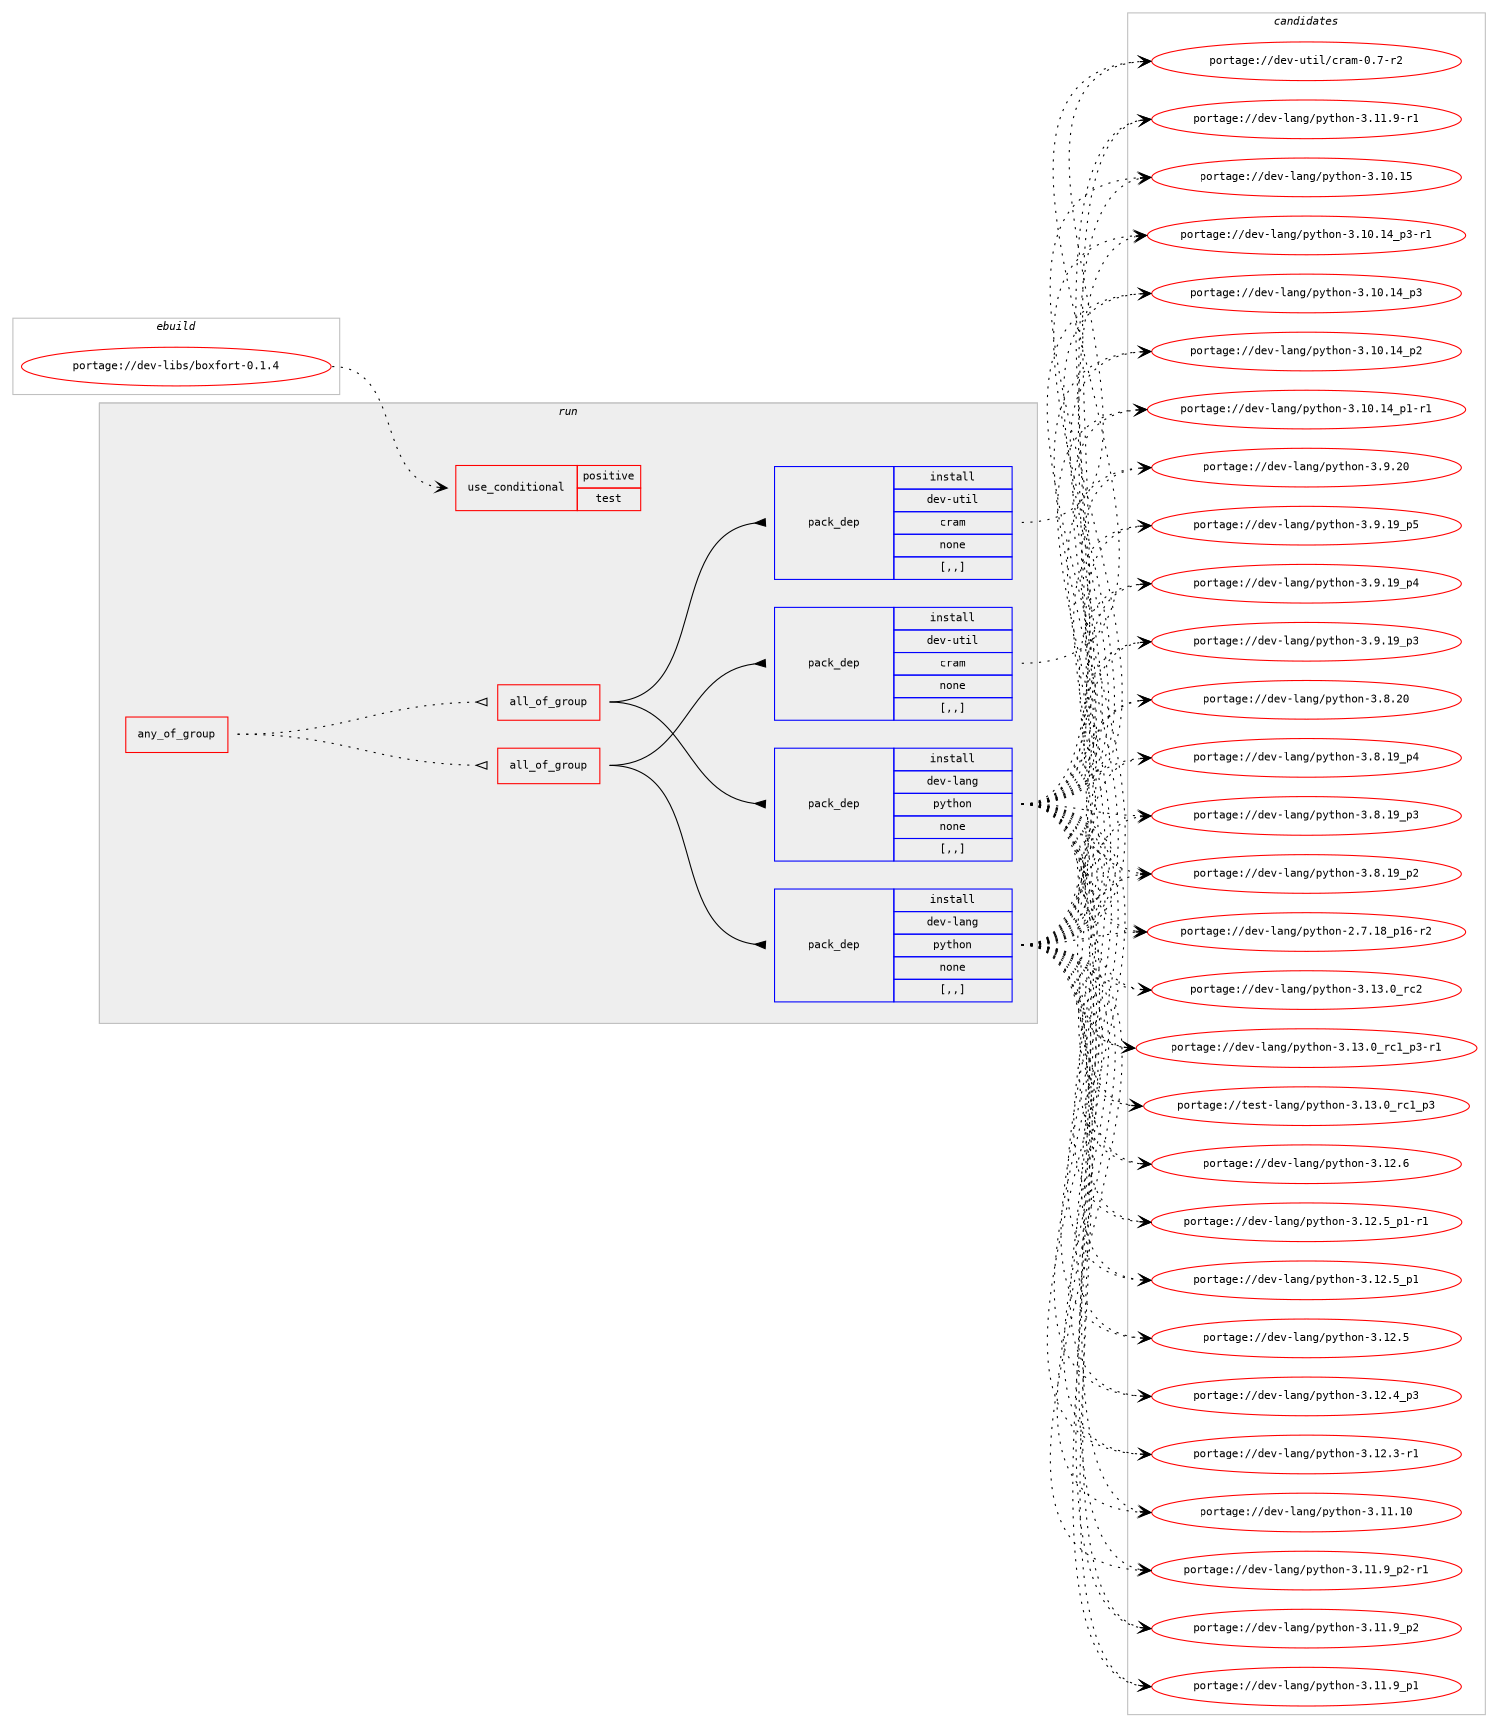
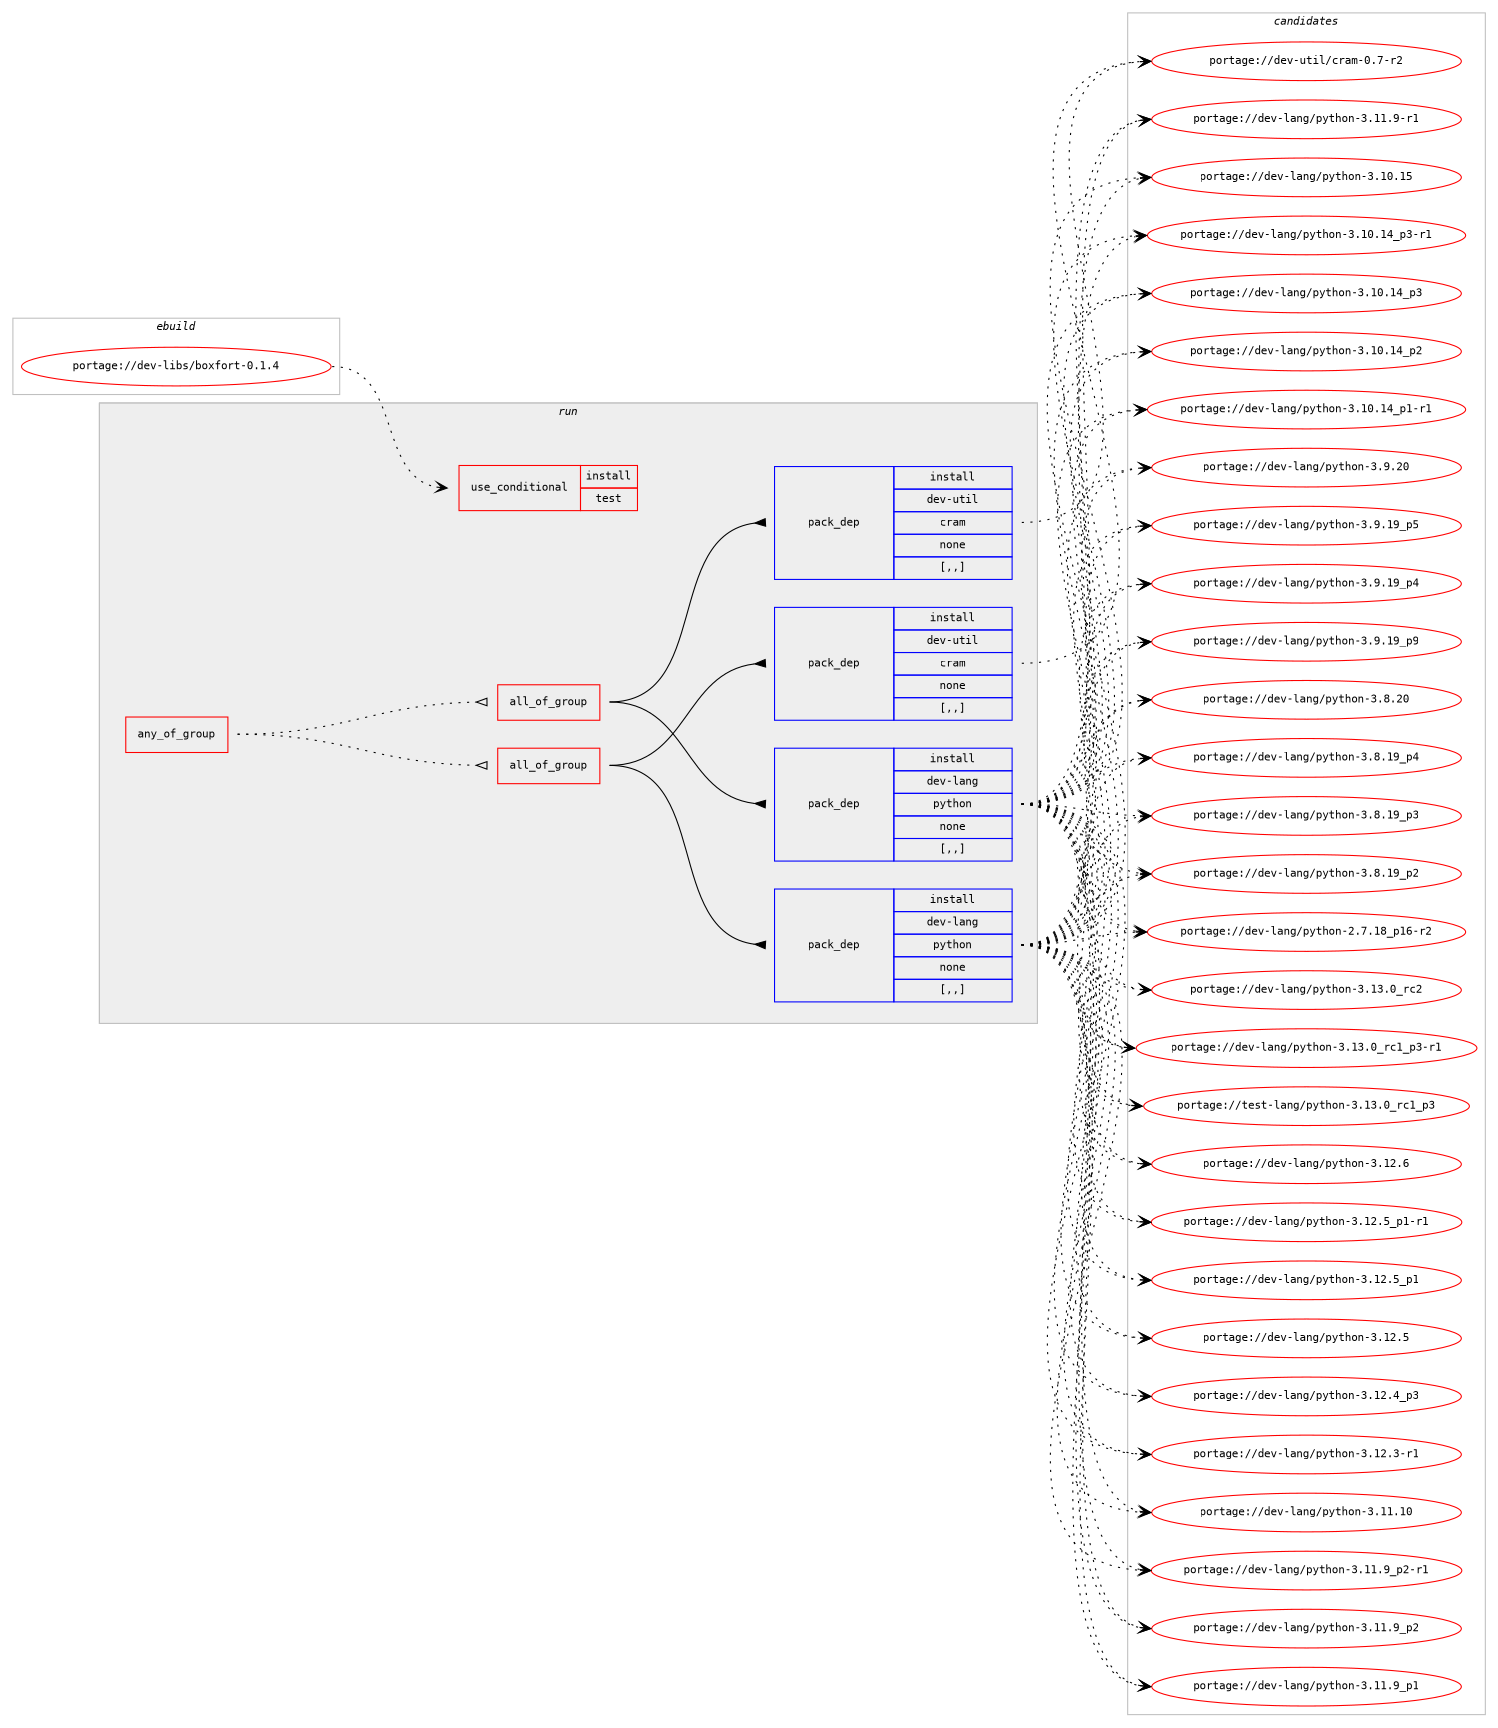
node "use_conditional": text "positive" -> "install"
node "portage://dev-lang/python-3.9.19_p3": label "portage://dev-lang/python-3.9.19_p3" -> "portage://dev-lang/python-3.9.19_p9"
